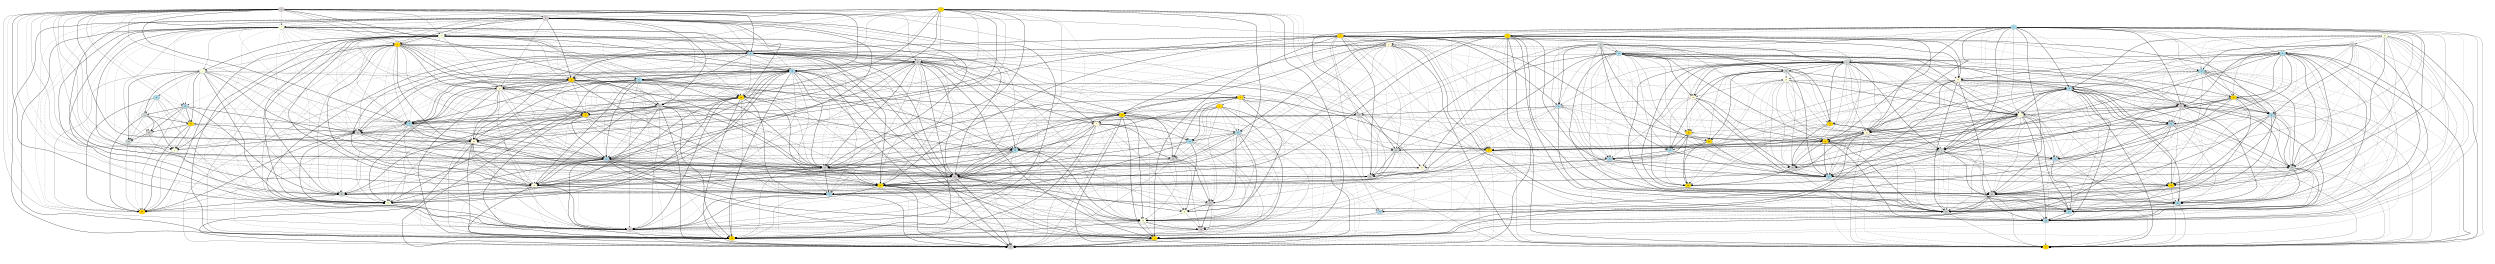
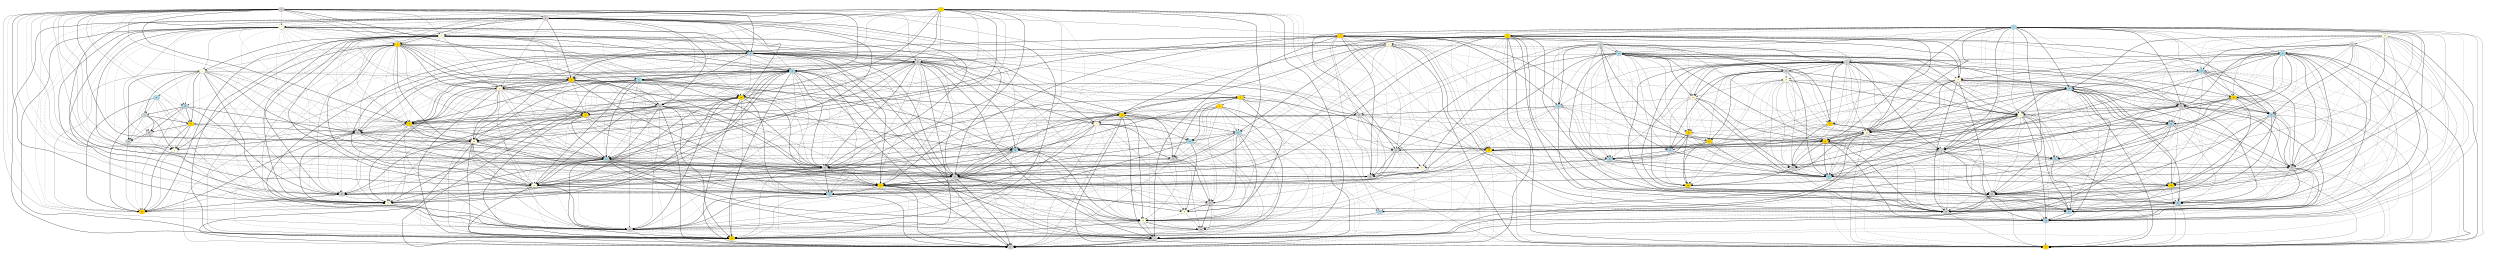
node "46": fillcolor lightblue -> gold
edge "47" -> "93": removed
node "96": fillcolor gold -> lightgrey
